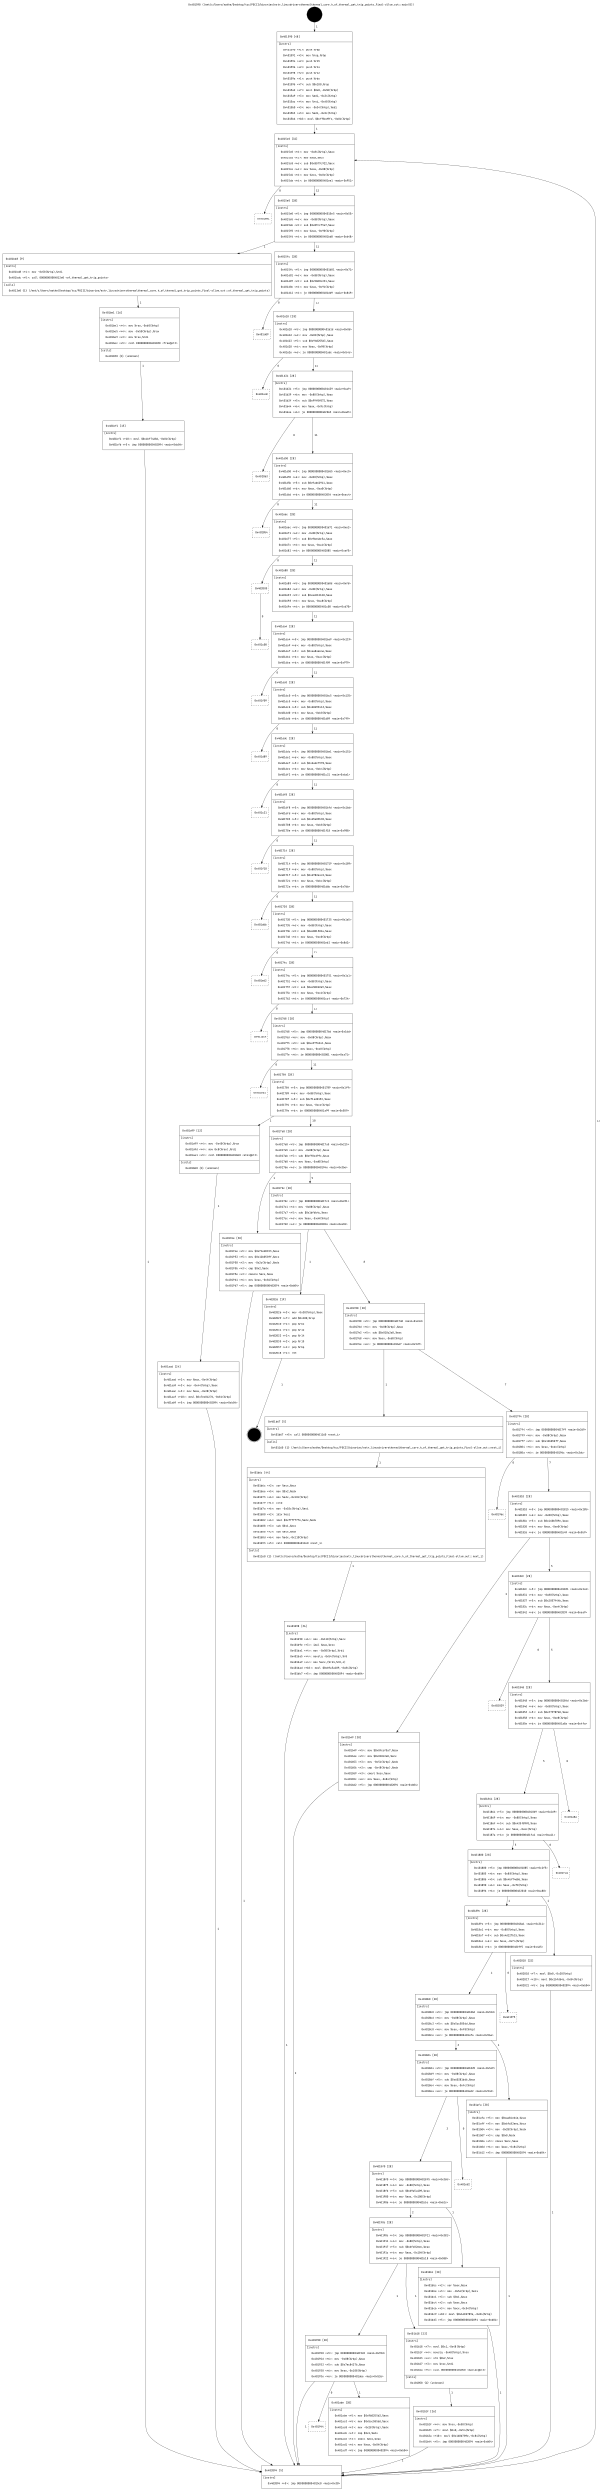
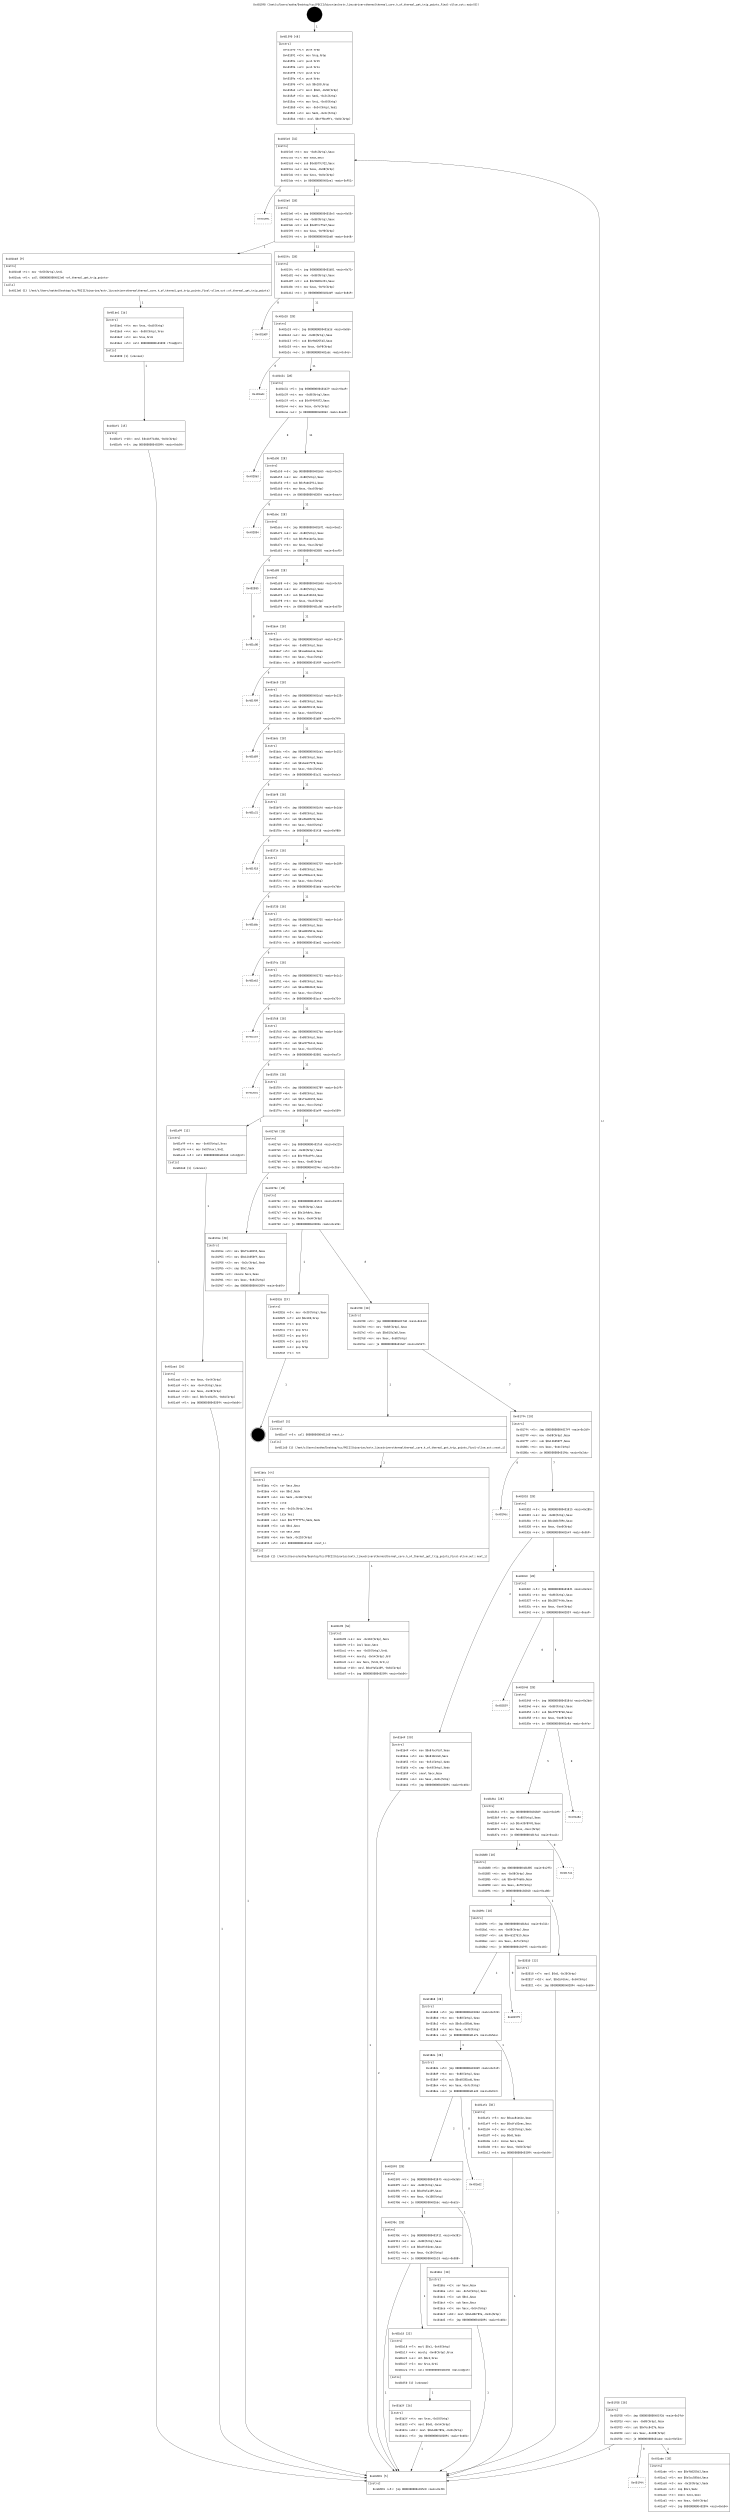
edge "0x40190c [28]" -> "0x401928 [28]": now "0x40190c [28]" -> "0x402094 [5]"
